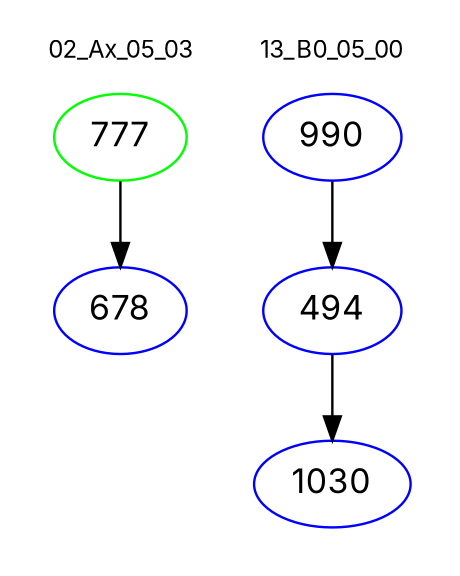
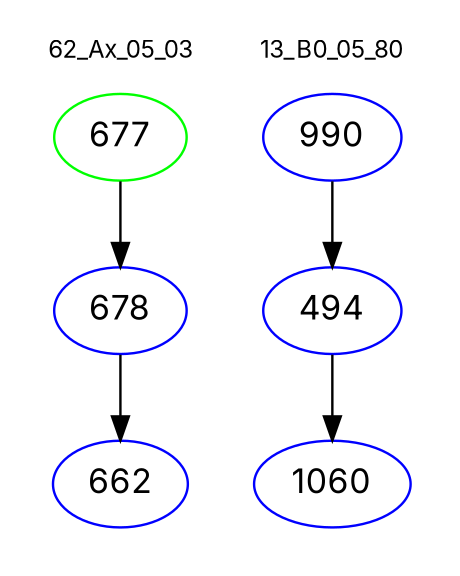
cluster "02_Ax_05_03": label "02_Ax_05_03" -> "62_Ax_05_03"
cluster "13_B0_05_00": label "13_B0_05_00" -> "13_B0_05_80"
node "777": label "777" -> "677"
node "662": added
node "1030": label "1030" -> "1060"
